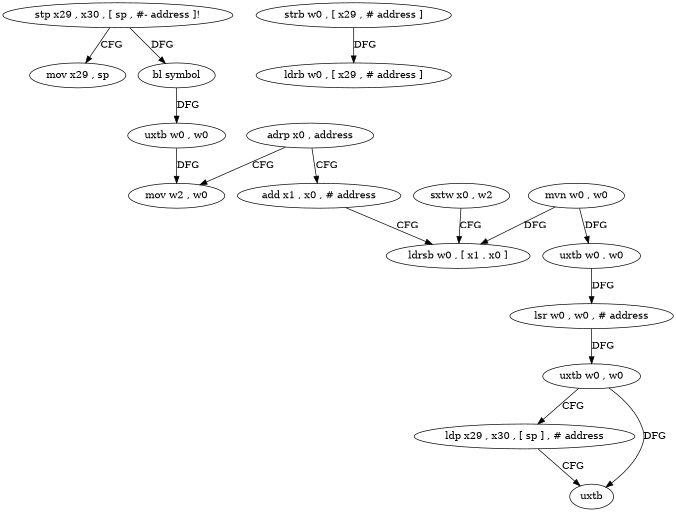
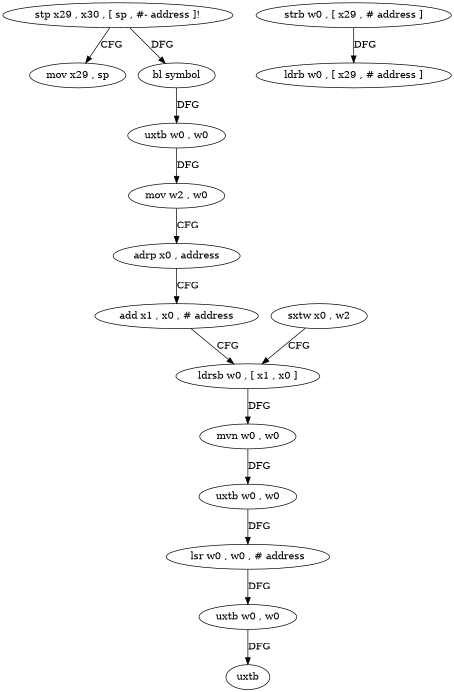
edge "adrp x0 , address" -> "mov w2 , w0": reversed
edge "mvn w0 , w0" -> "ldrsb w0 , [ x1 , x0 ]": reversed
node "ldp x29 , x30 , [ sp ] , # address": removed
